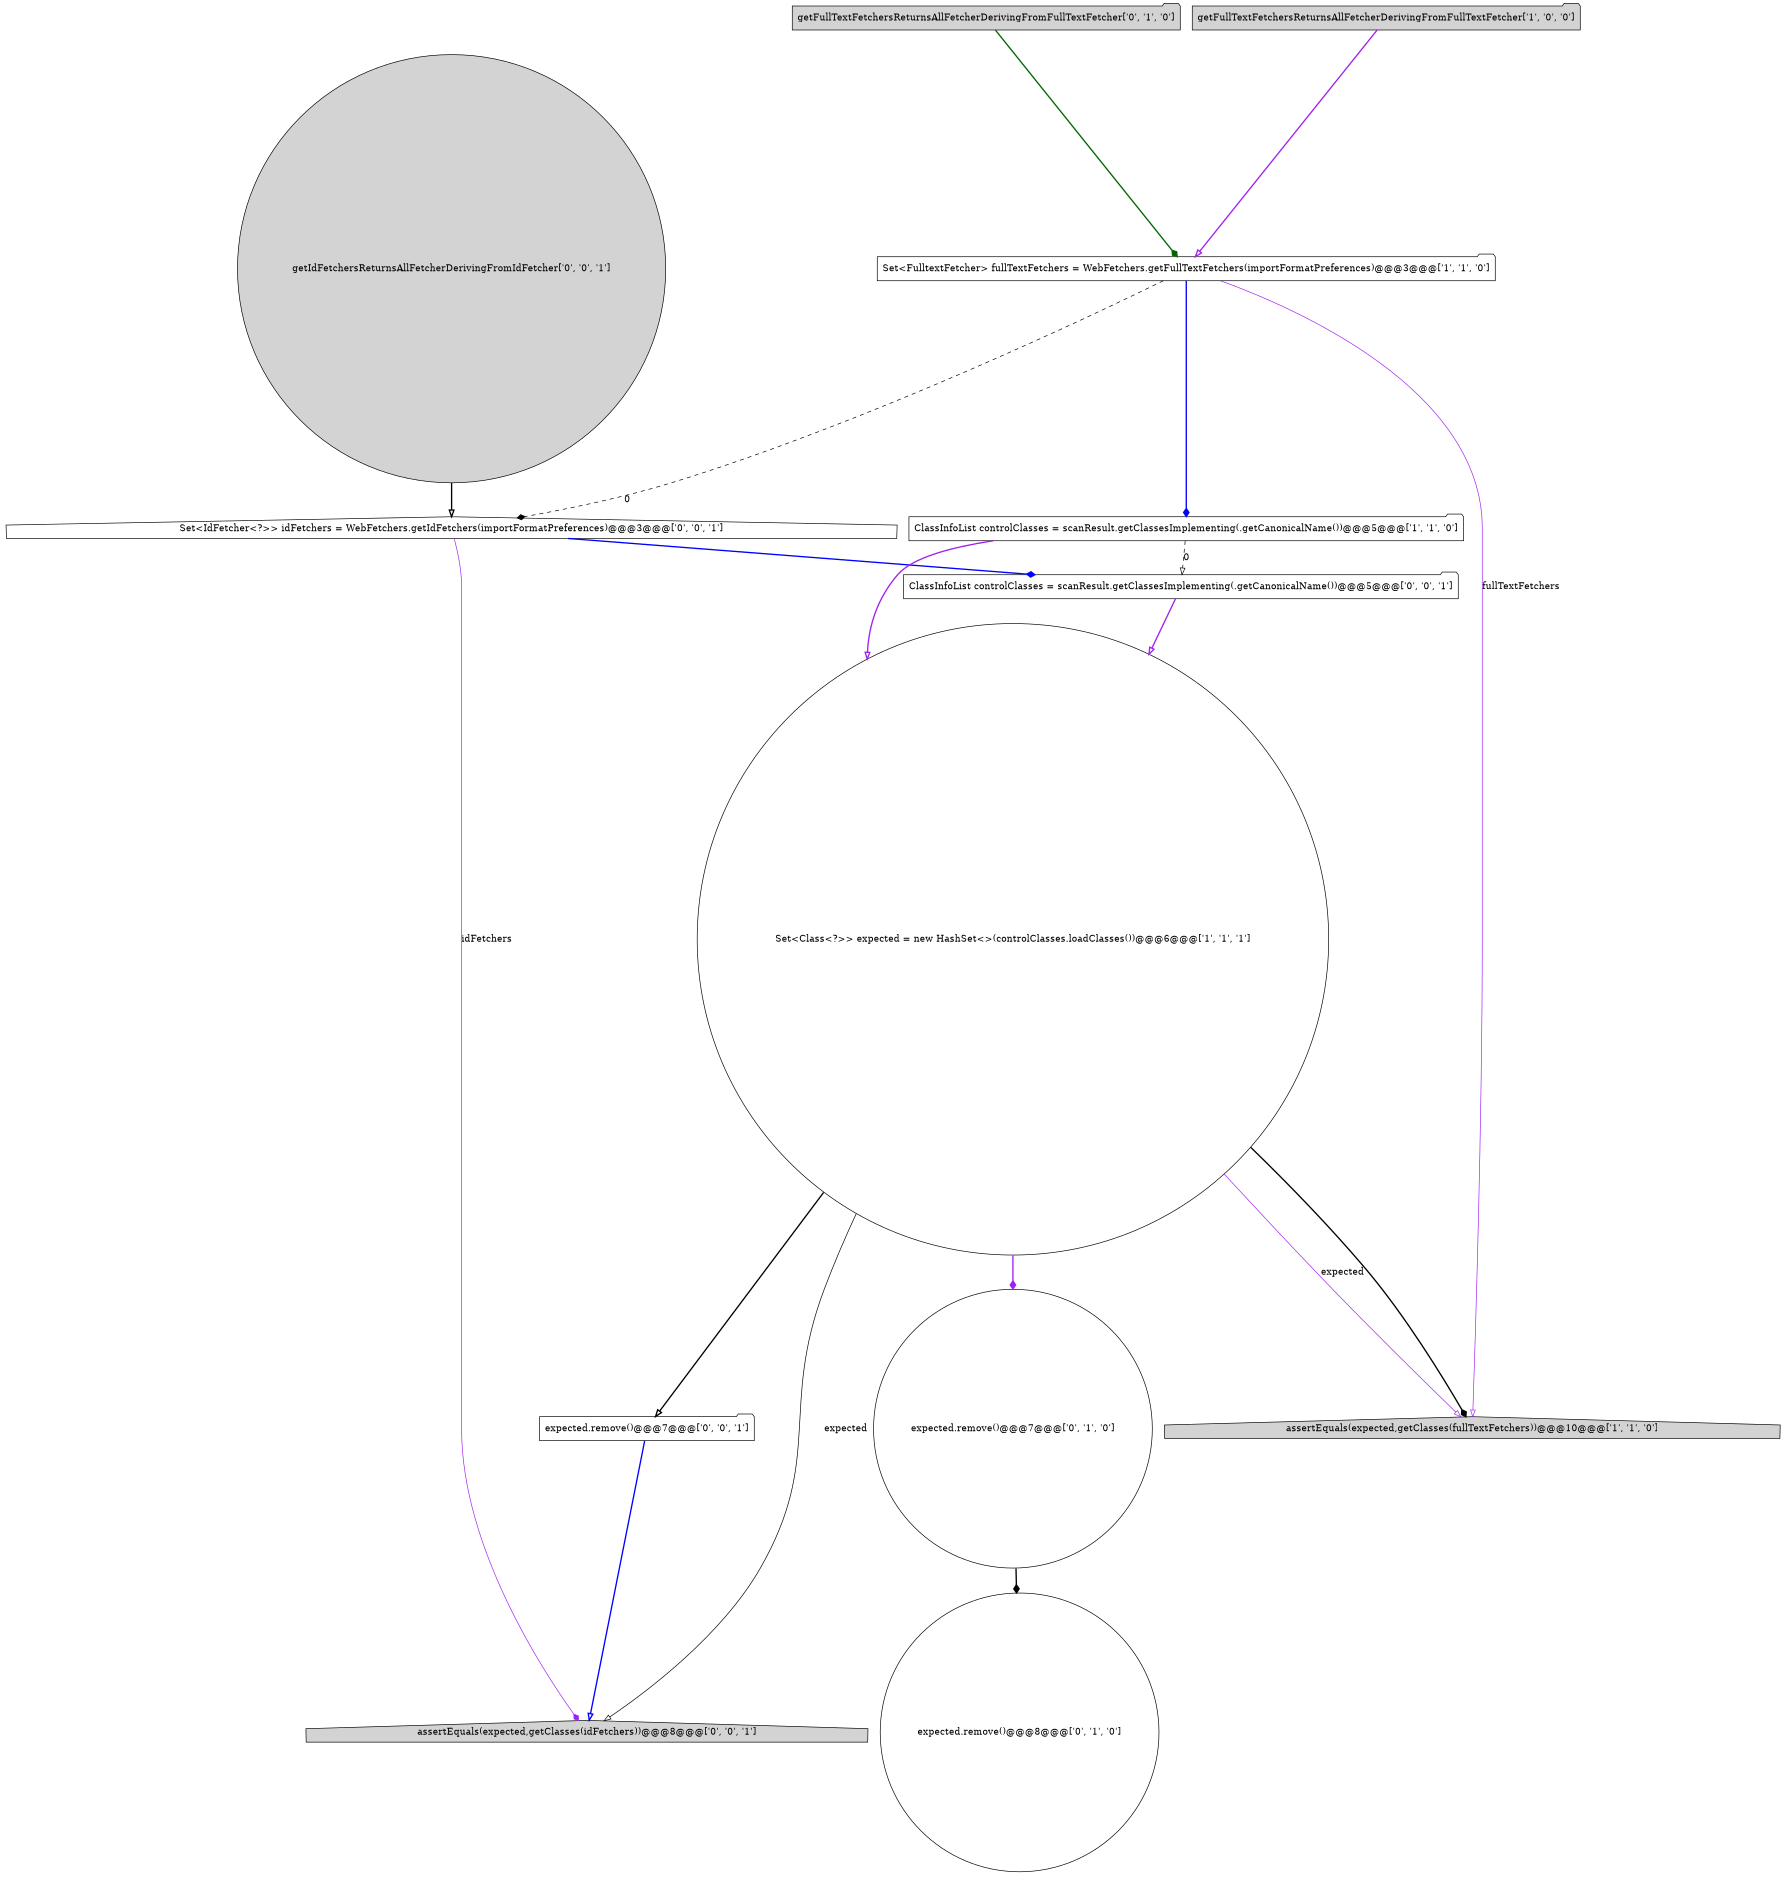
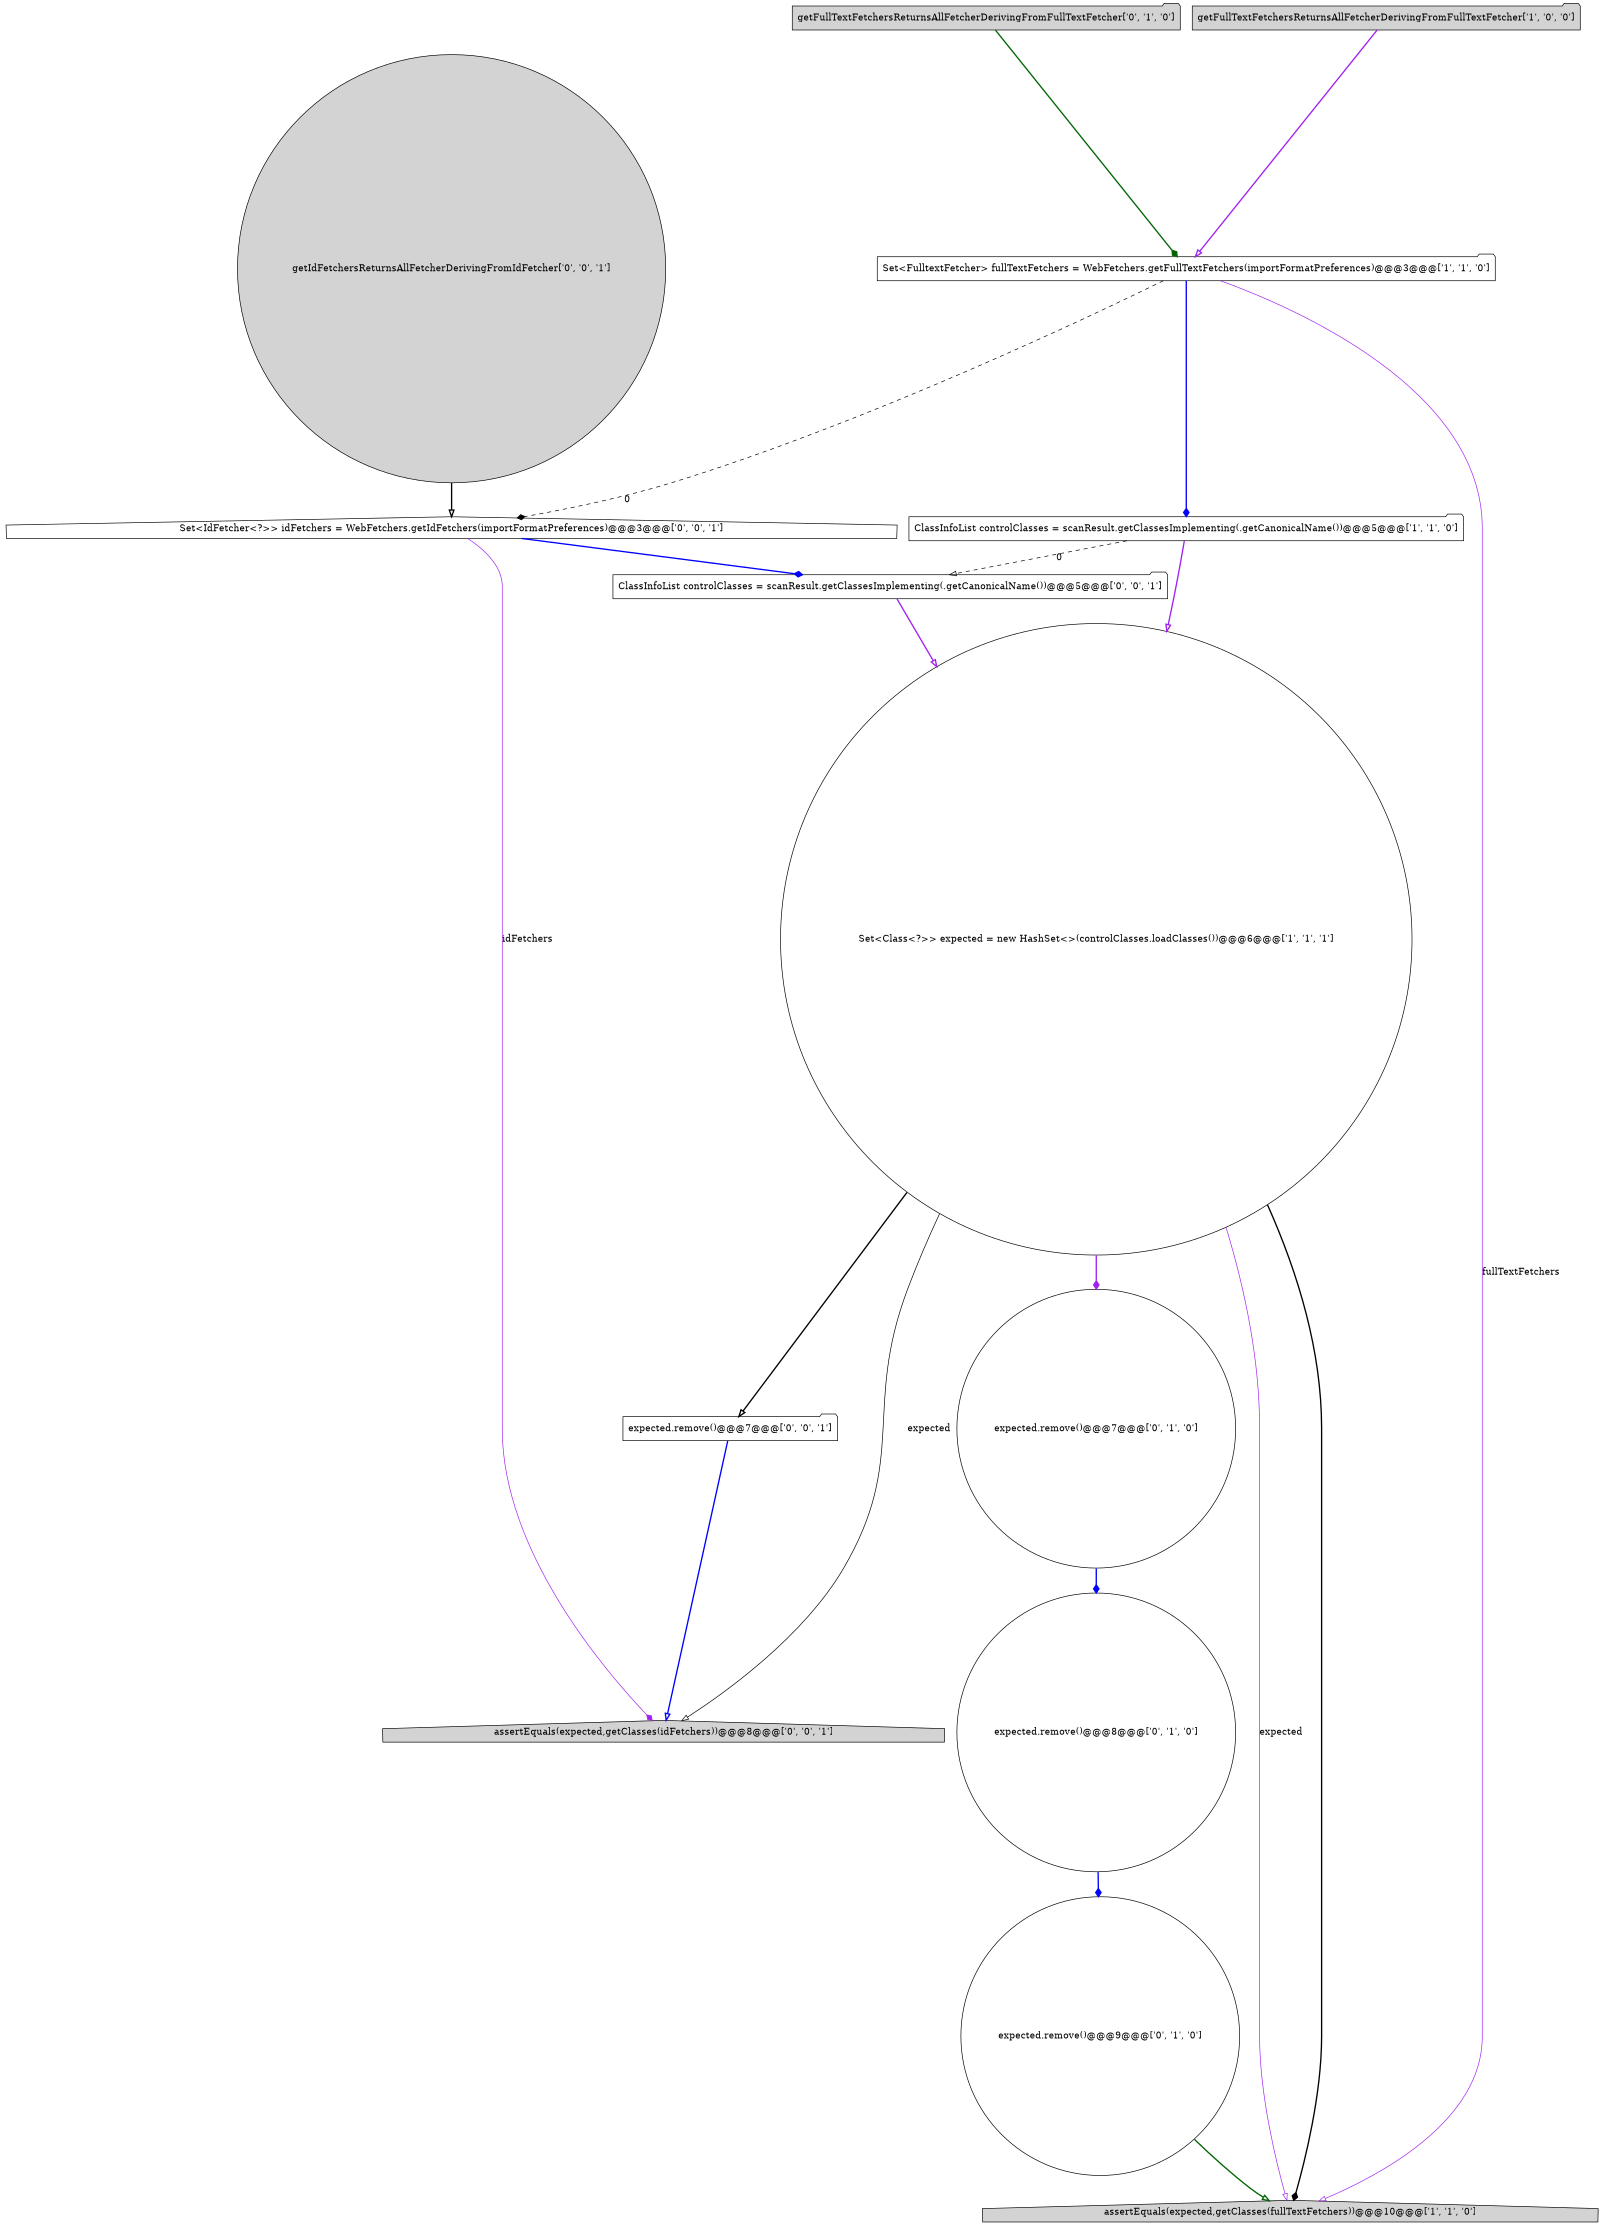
edge "expected.remove()@@@7@@@['0', '1', '0']" -> "expected.remove()@@@8@@@['0', '1', '0']": color black -> blue
node "expected.remove()@@@9@@@['0', '1', '0']": added
